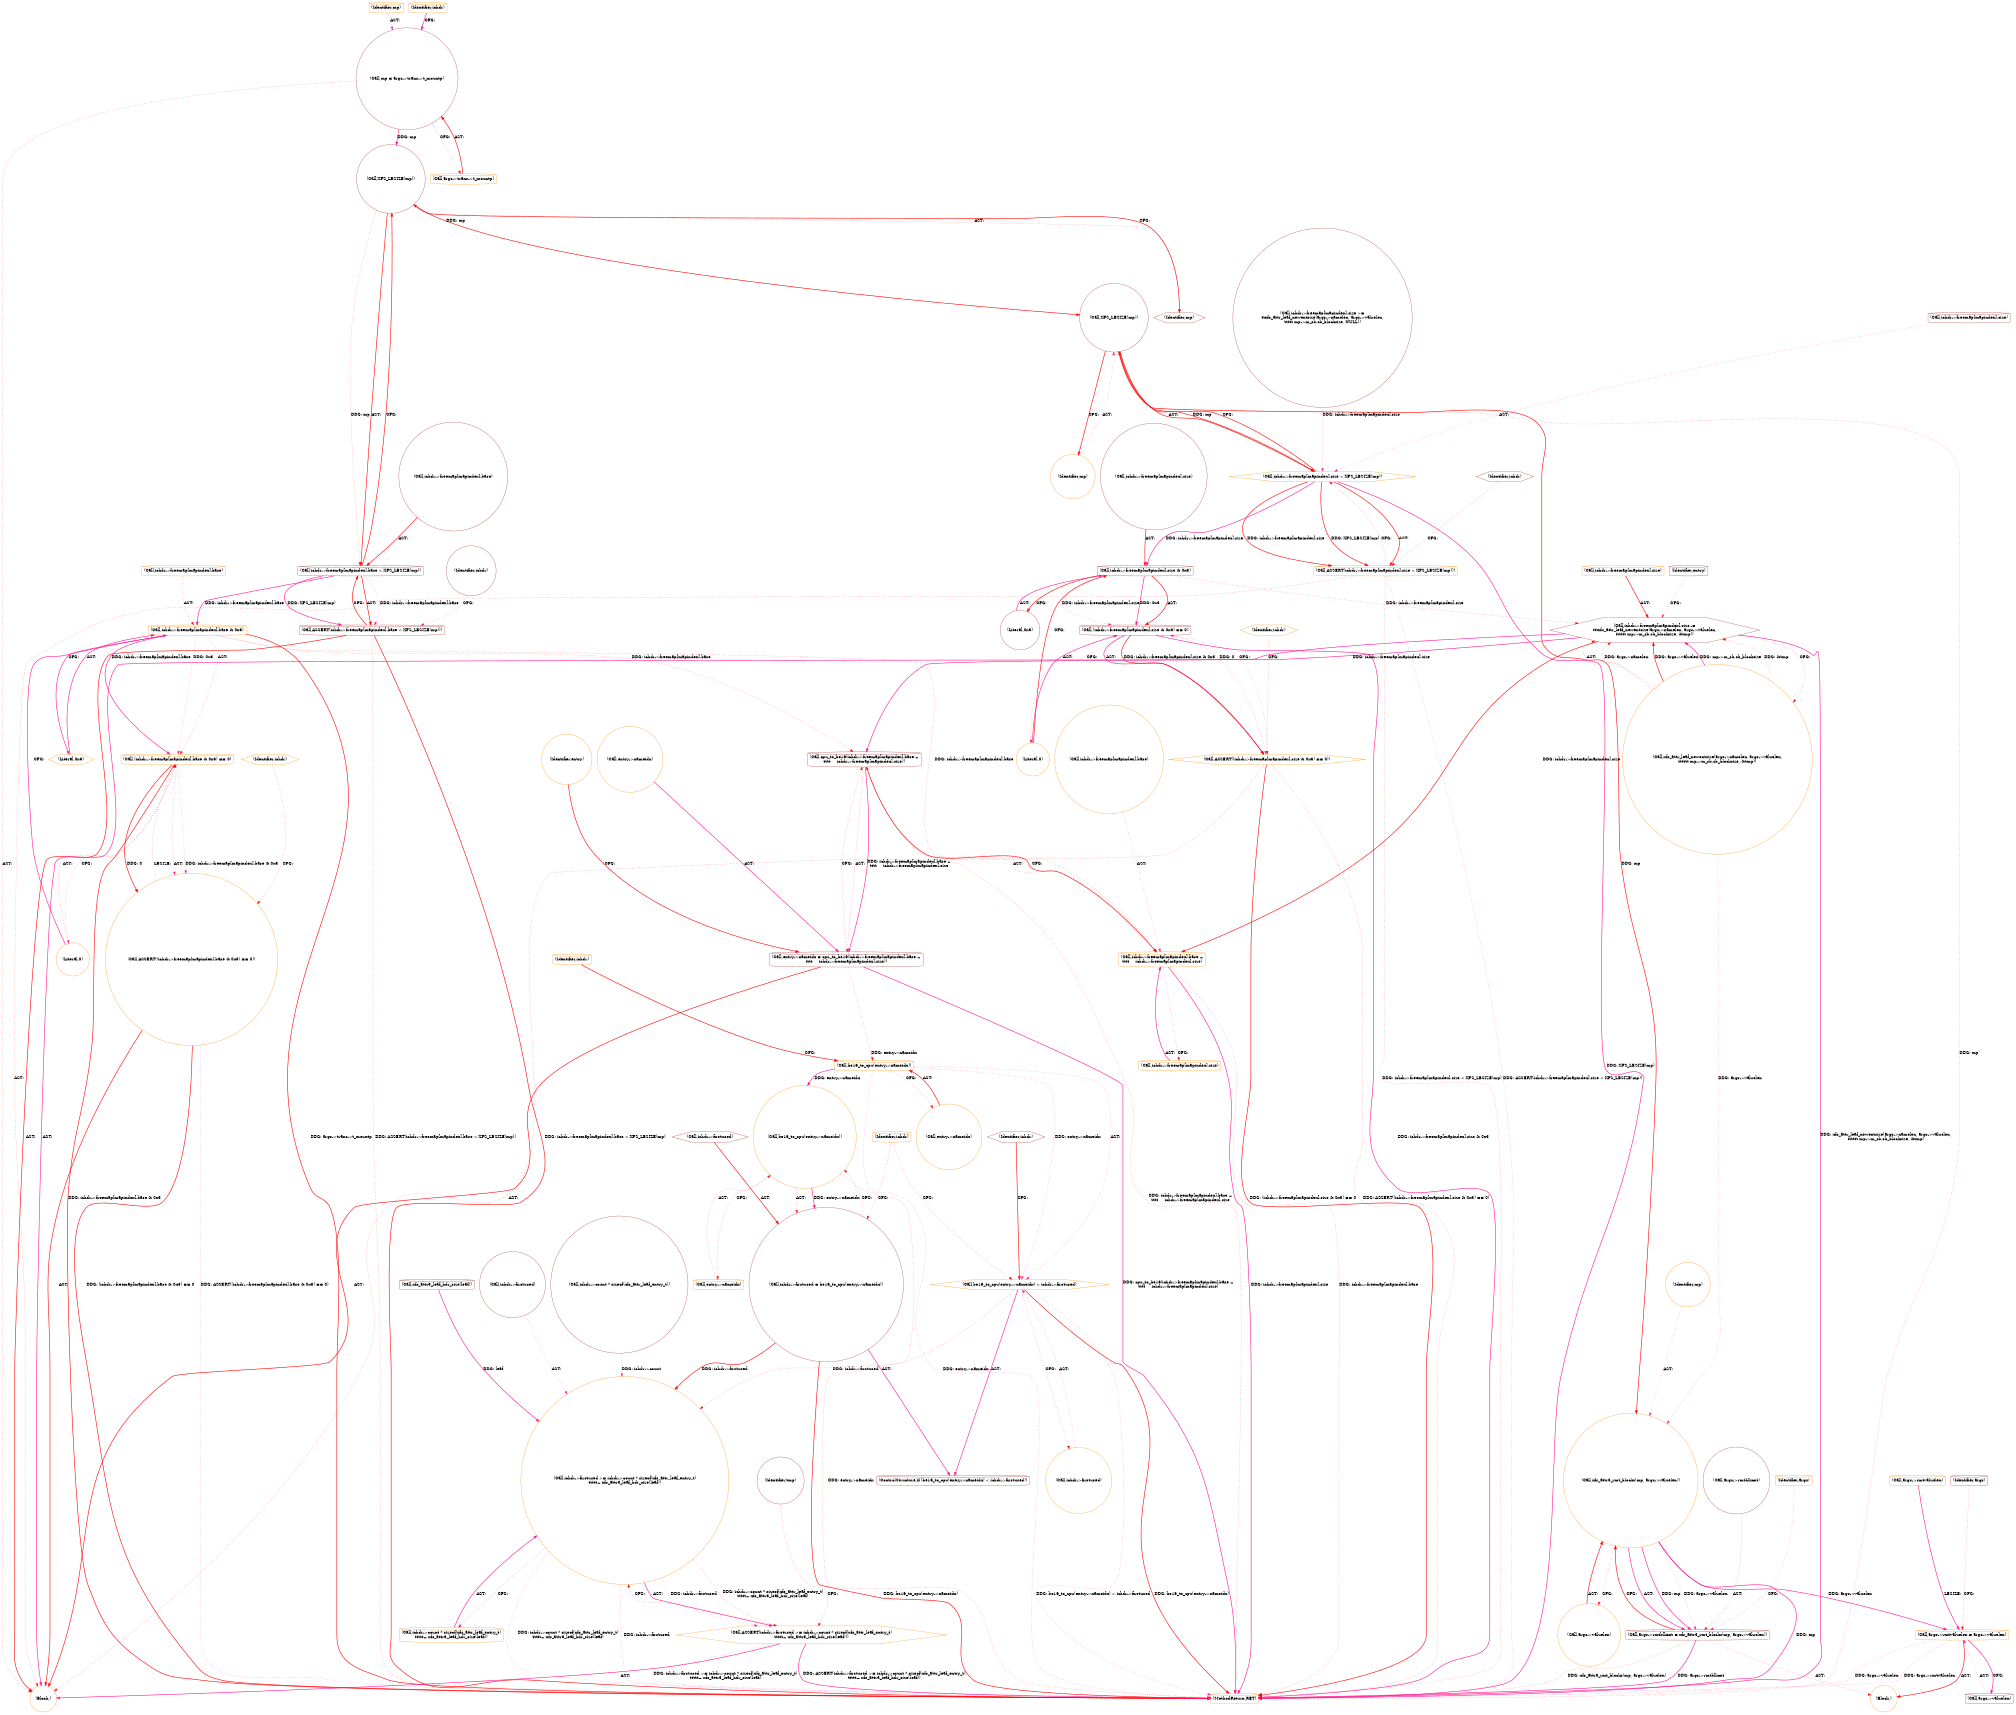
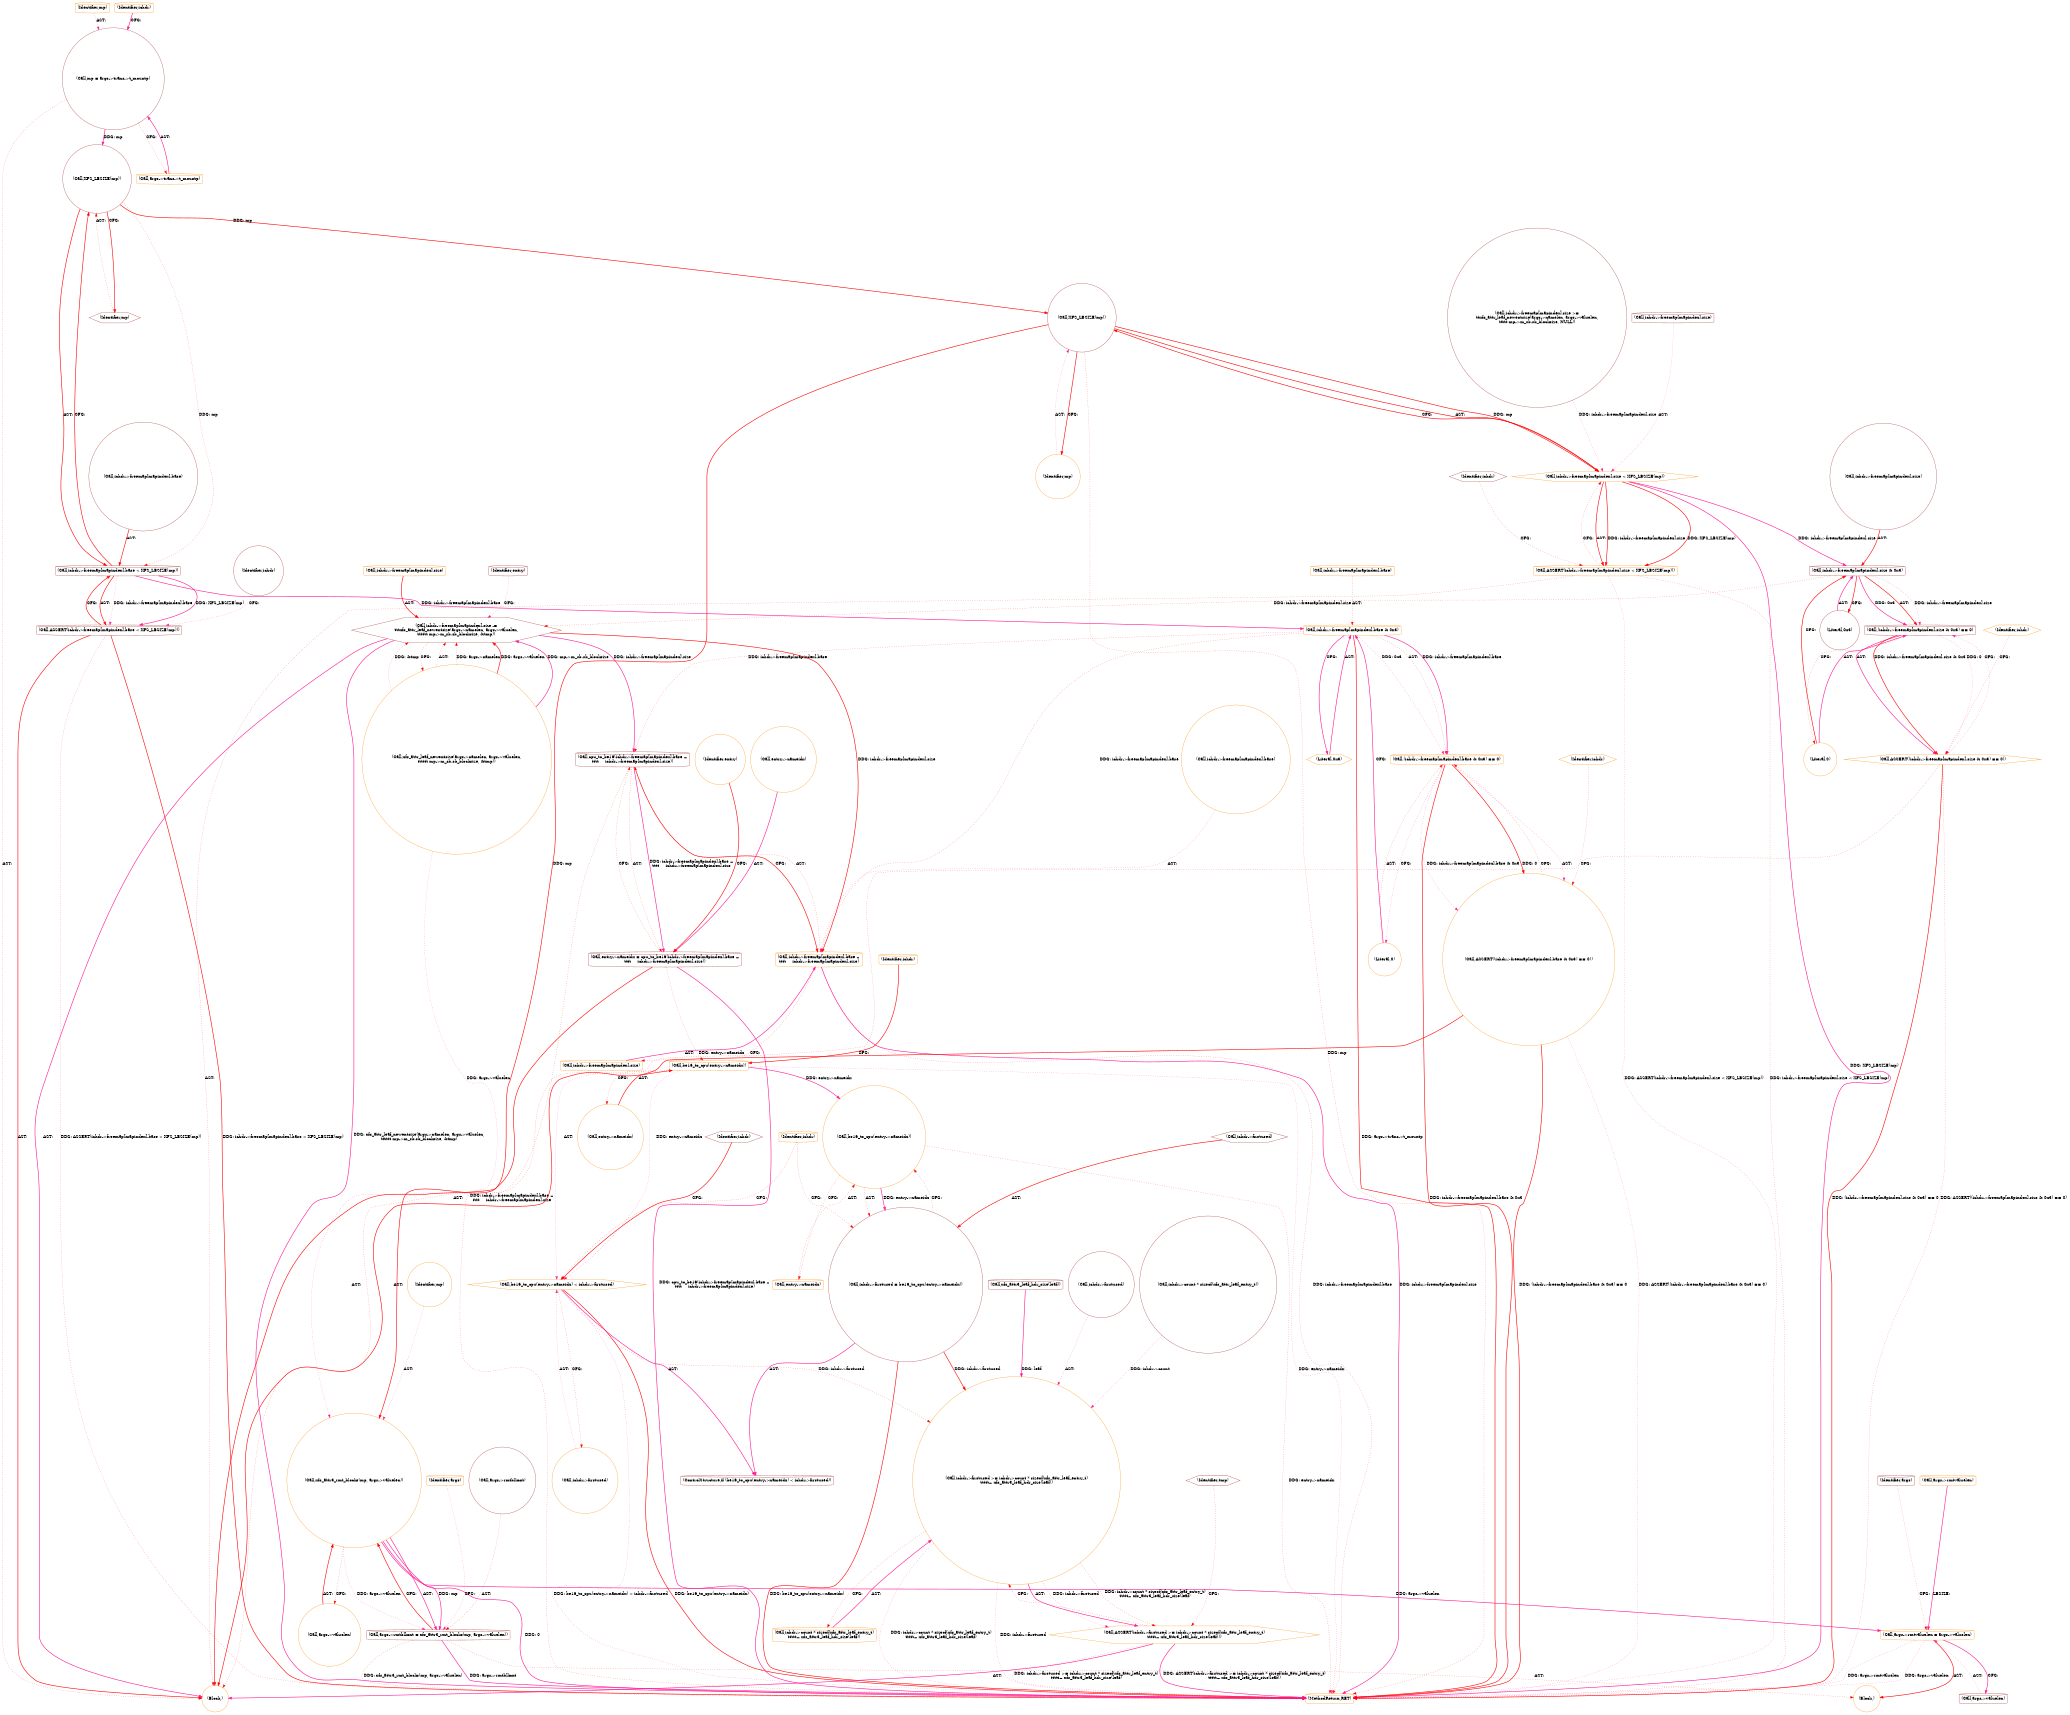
edge "(Call,args->trans->t_mountp)" -> "(Call,mp = args->trans->t_mountp)": color red -> deeppink
edge "(Call,ASSERT((ichdr->freemap[mapindex].base & 0x3) == 0))" -> "(Call,(ichdr->freemap[mapindex].base & 0x3) == 0)": label "LBSIZE: " -> "CFG: "
edge "(Call,(ichdr->freemap[mapindex].size & 0x3) == 0)" -> "(MethodReturn,RET)": removed, label "DDG: ichdr->freemap[mapindex].size & 0x3"
node "(Identifier,tmp)": shape circle -> hexagon
edge "(Call,xfs_attr3_rmt_blocks(mp, args->valuelen))" -> "(MethodReturn,RET)": label "DDG: mp" -> "DDG: 0"
